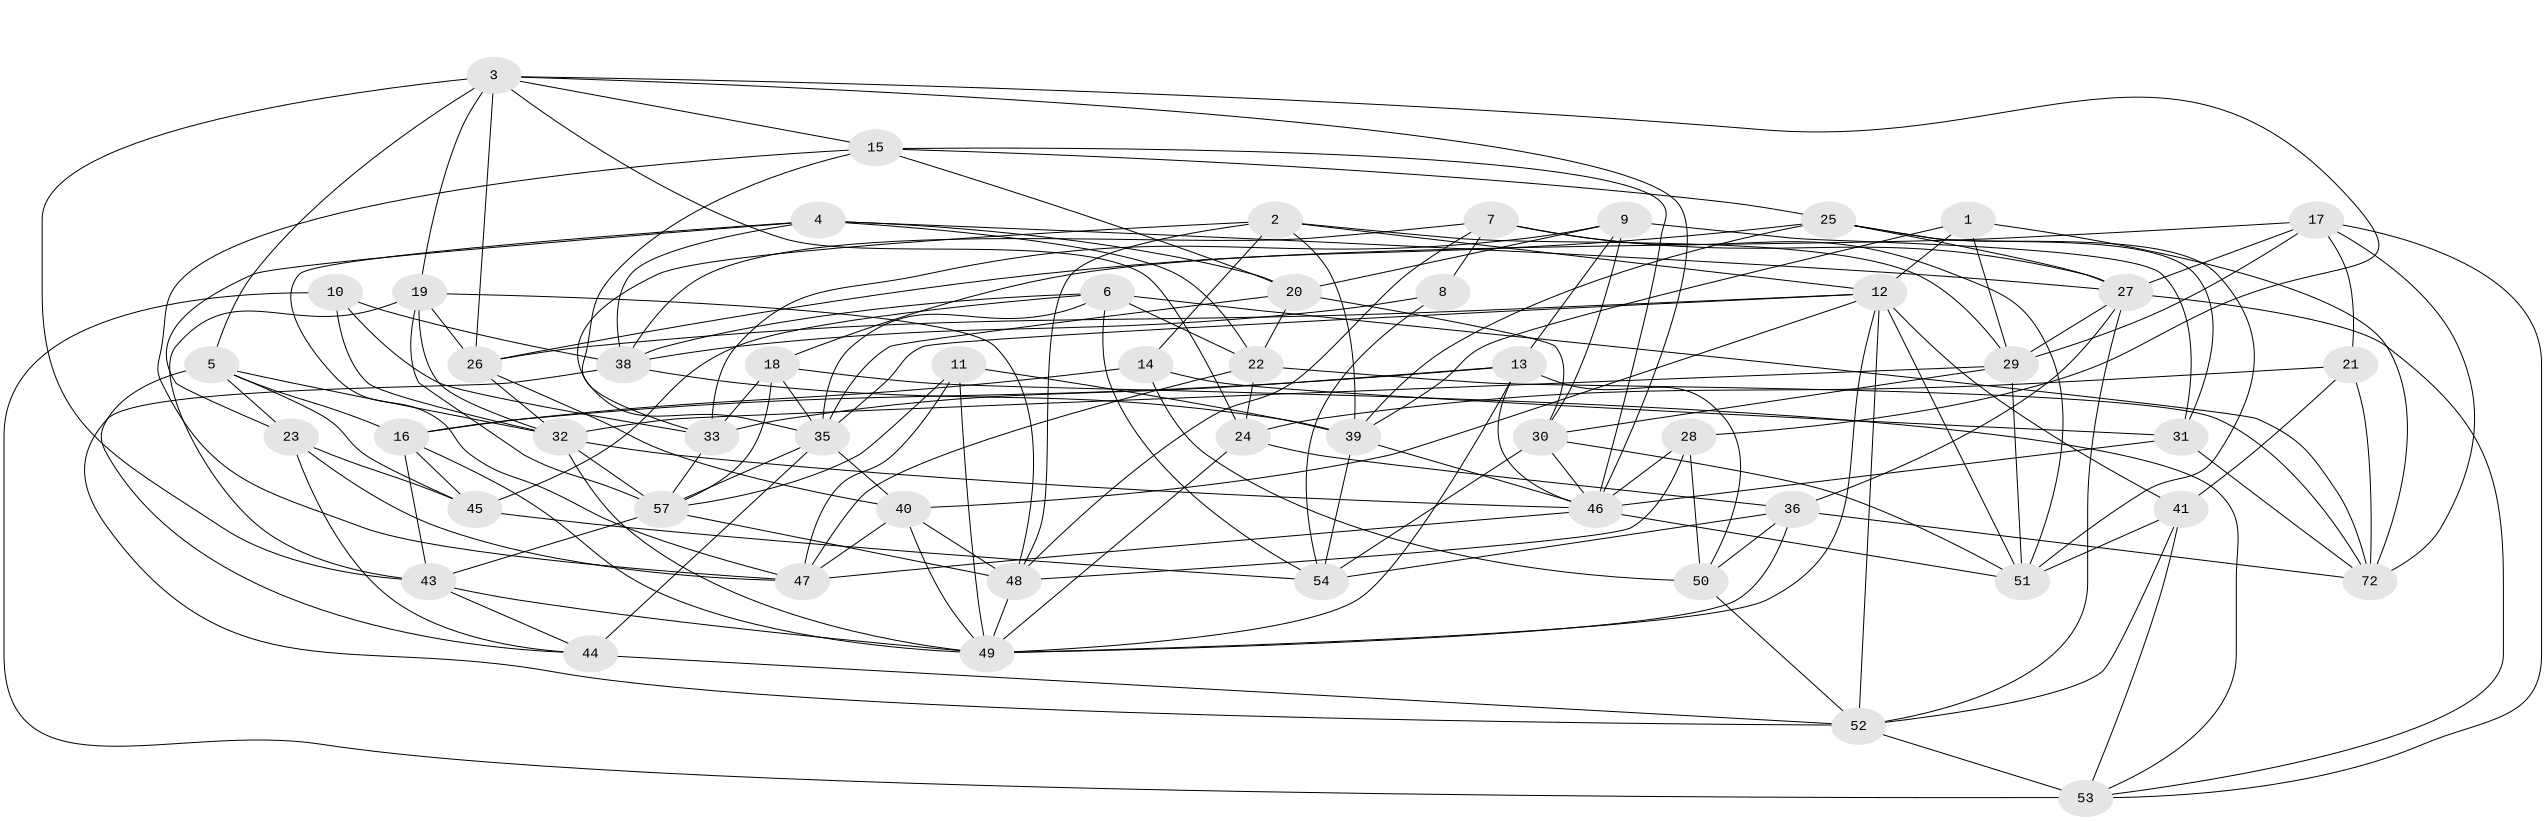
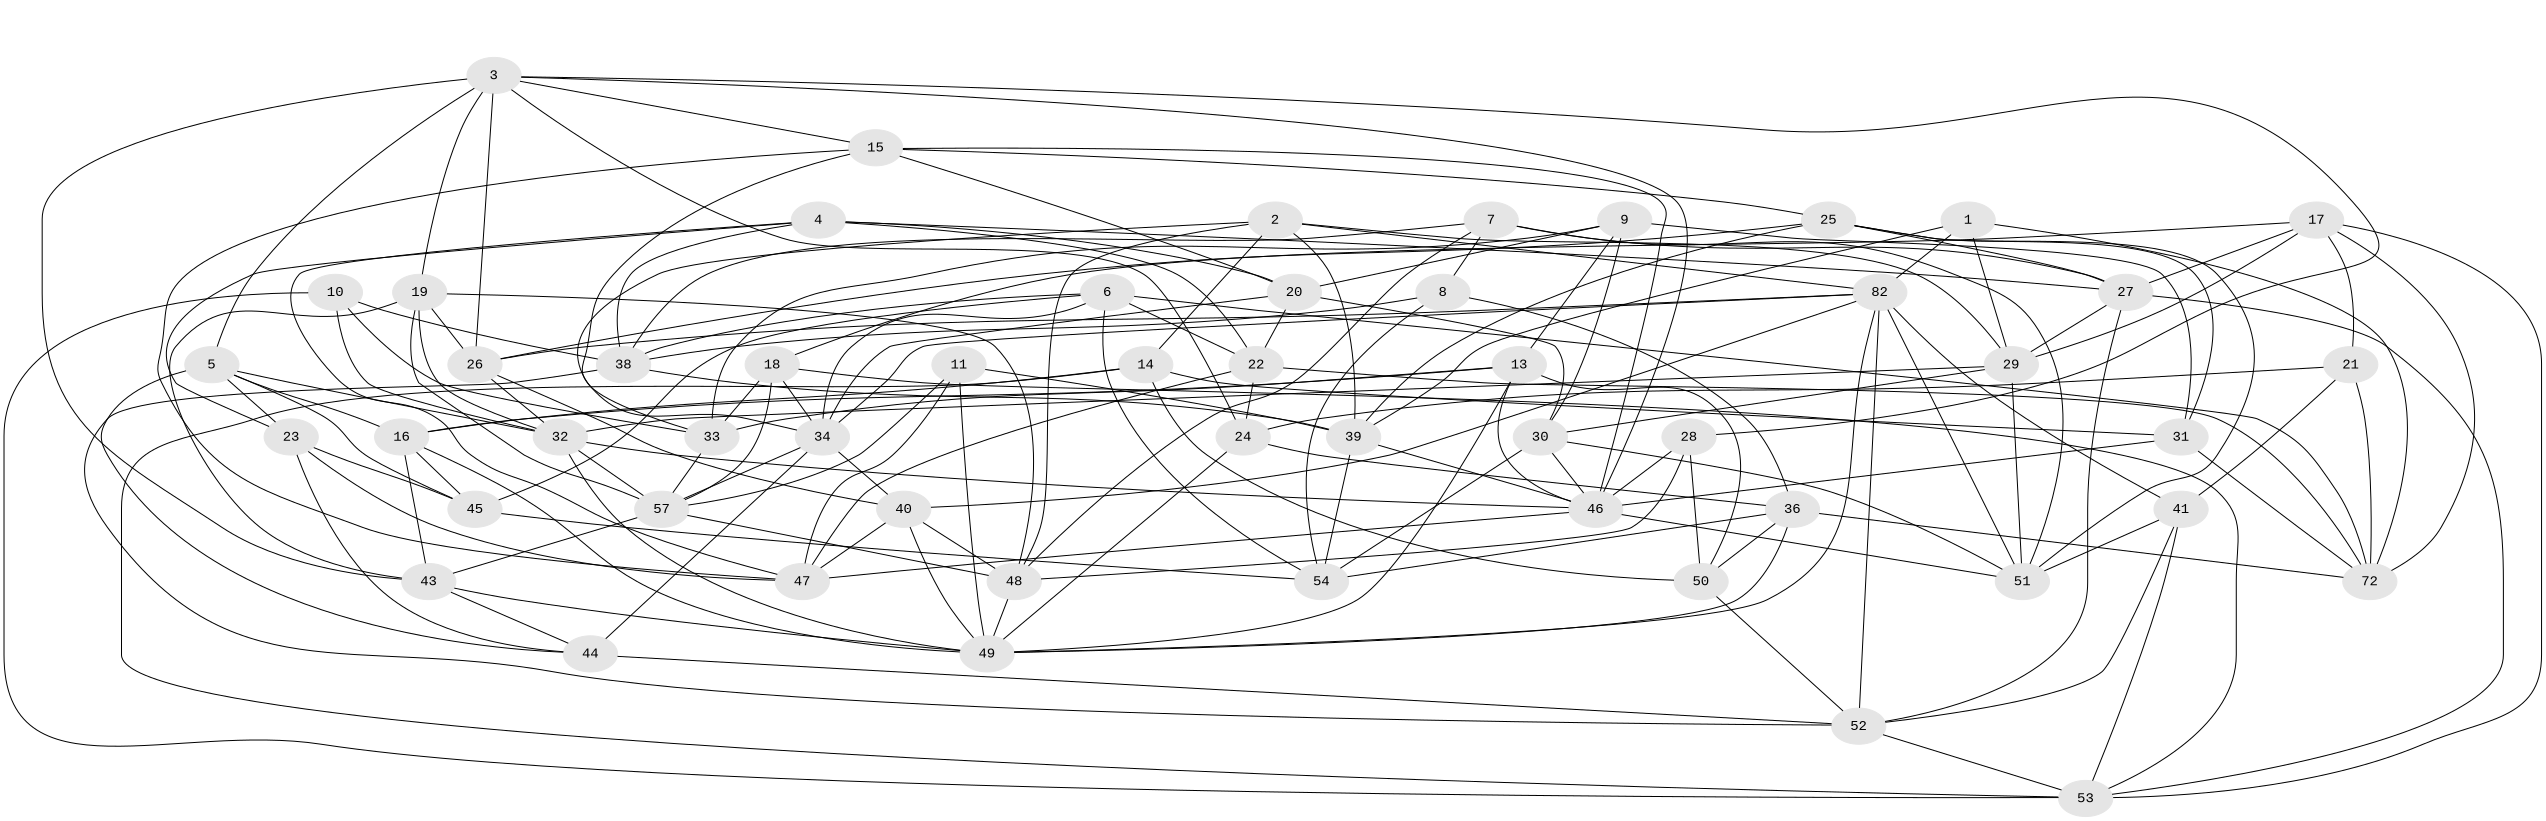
node "12": label "12" -> "82"
edge "27" -- "36": now "8" -- "36"
node "35": label "35" -> "34"
edge "14" -- "53": added
